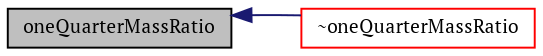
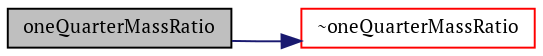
edge "~oneQuarterMassRatio" -> "oneQuarterMassRatio": reversed
